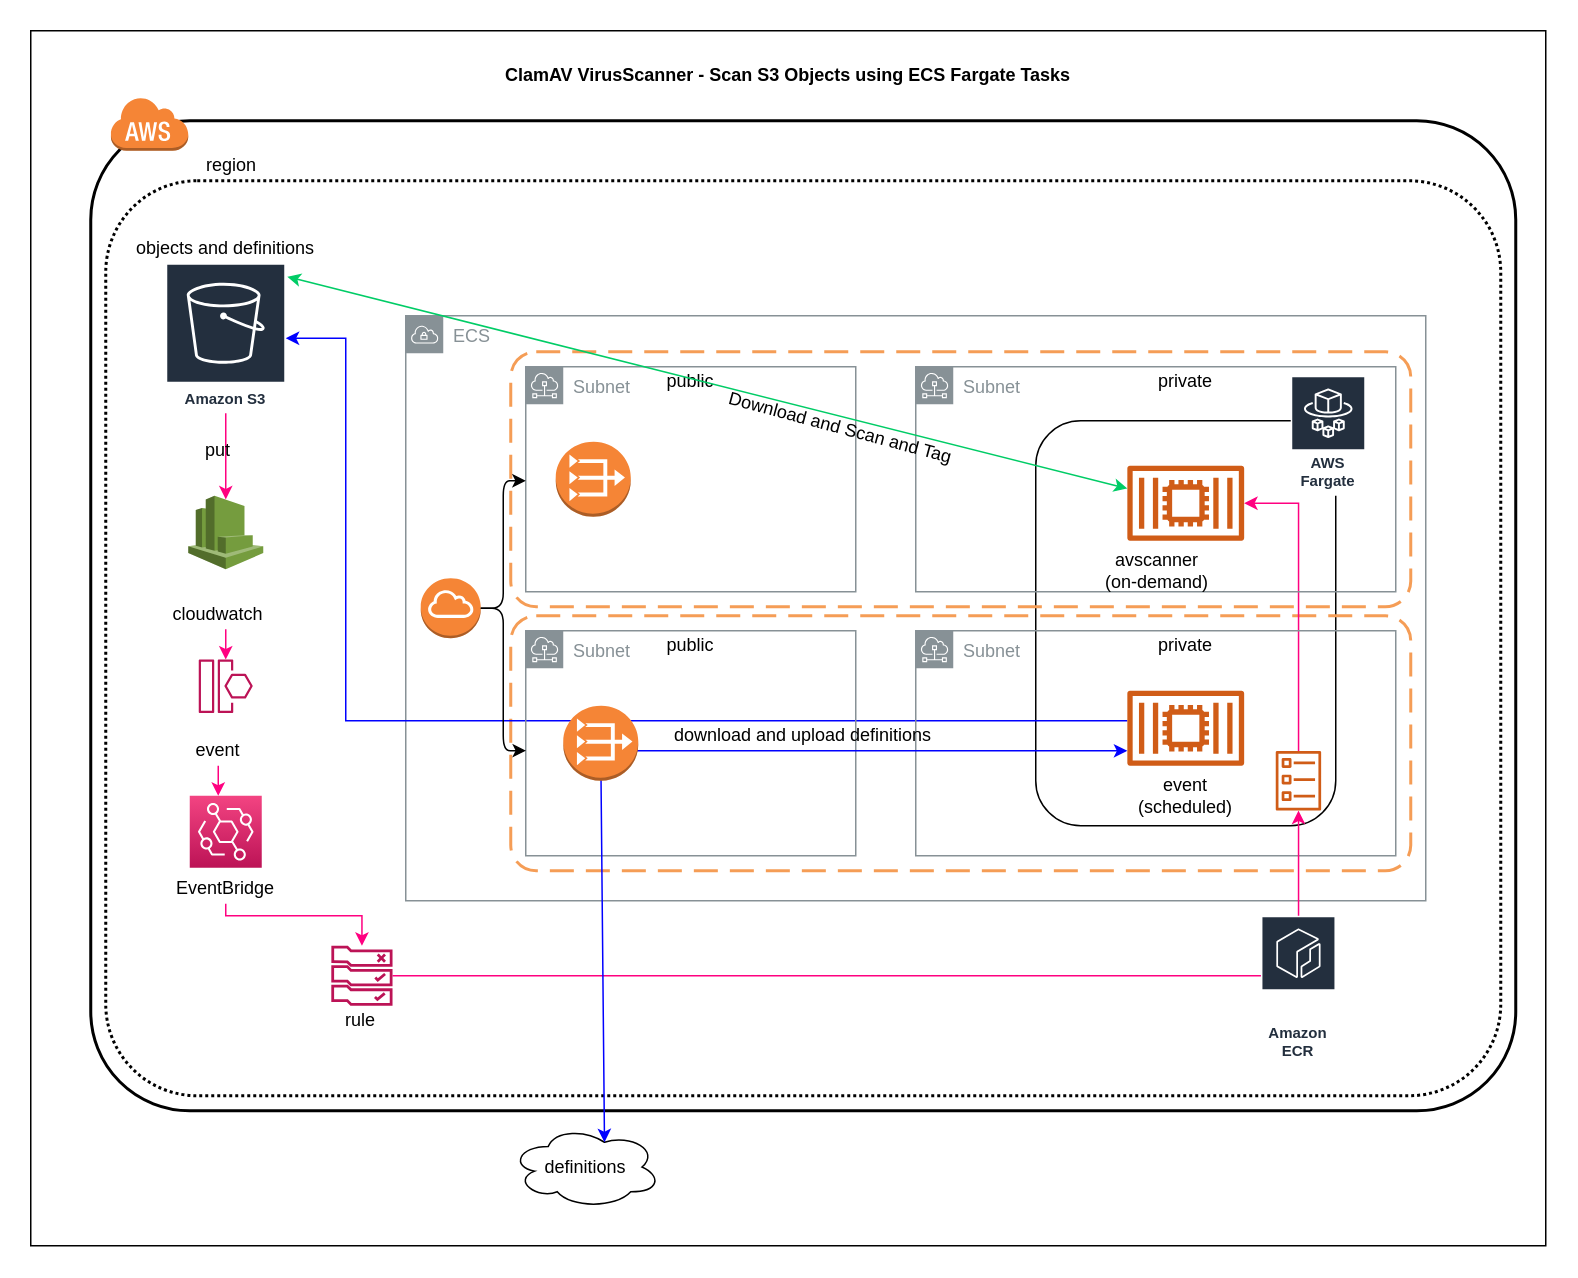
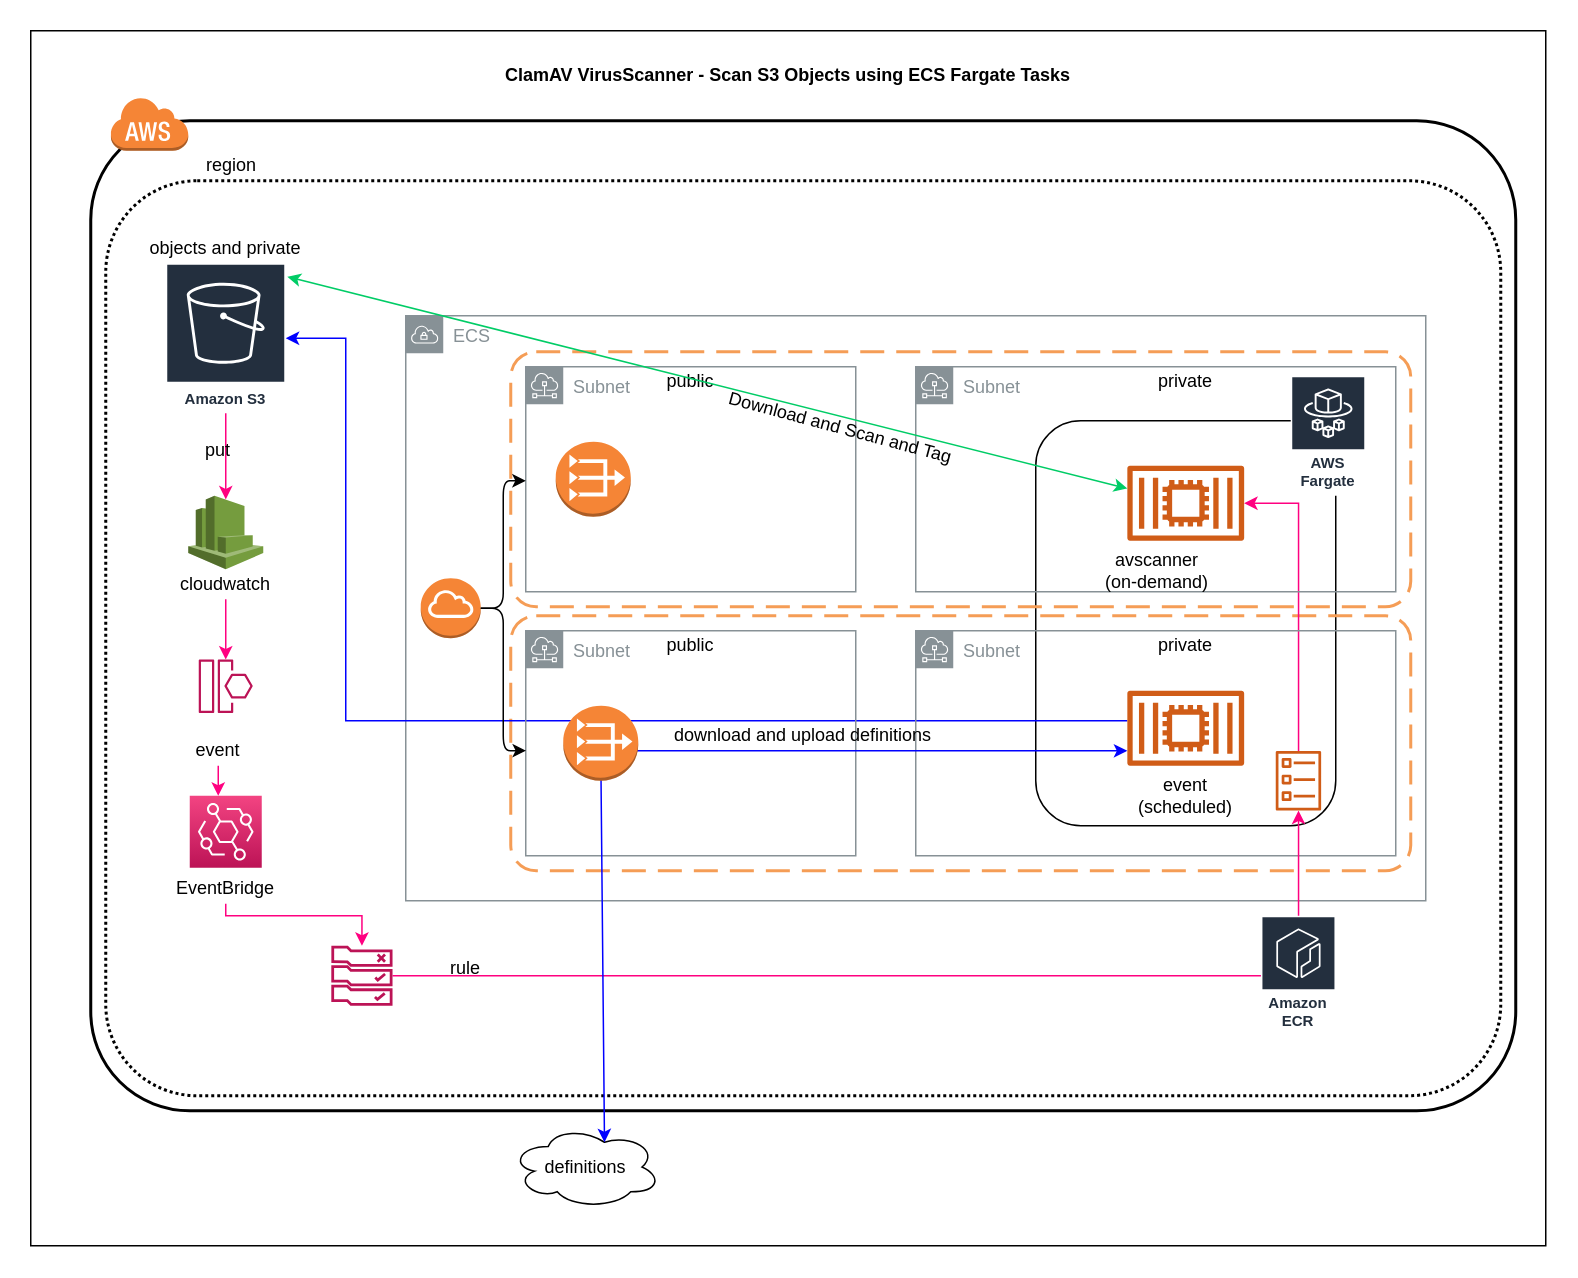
node "objects and definitions": label "objects and definitions" -> "objects and private"
node "cloudwatch": moved (218, 614) -> (226, 584)
node "Amazon ECR": size 75x150 -> 75x120
node "rule": moved (361, 1021) -> (466, 968)
